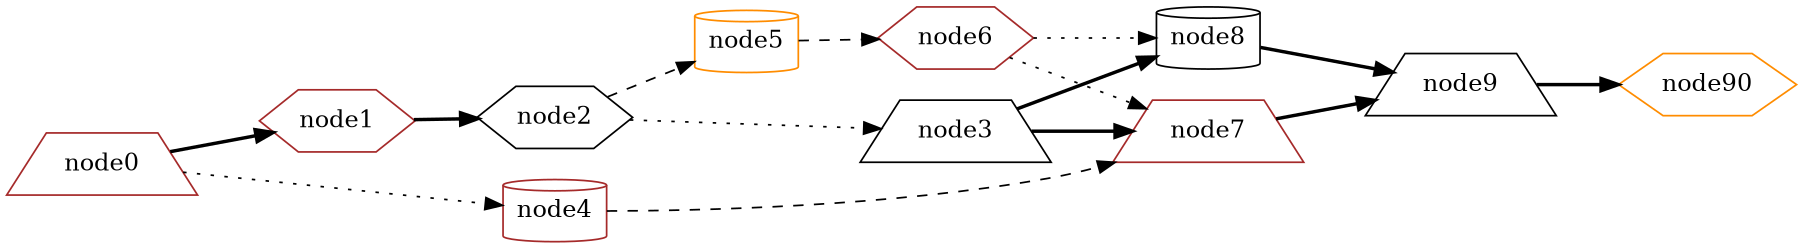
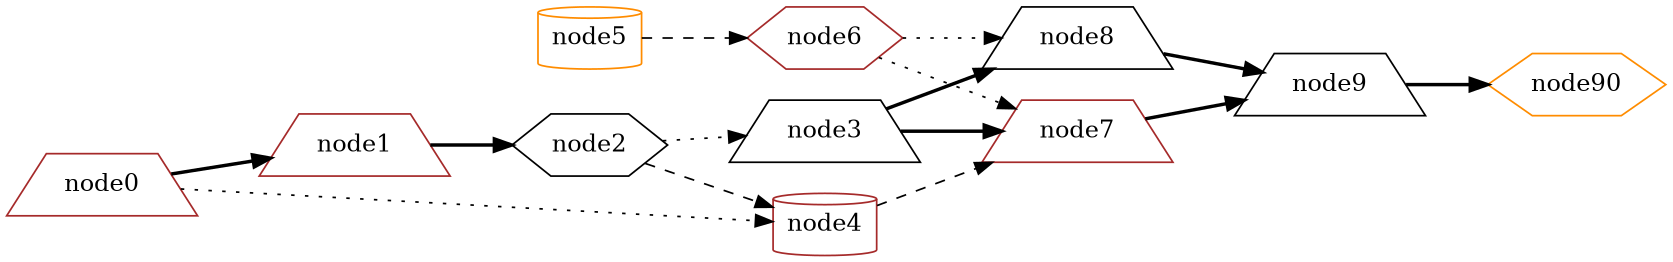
node "node8": shape cylinder -> trapezium
edge "node2" -> "node5": now "node2" -> "node4"
node "node1": shape hexagon -> trapezium
